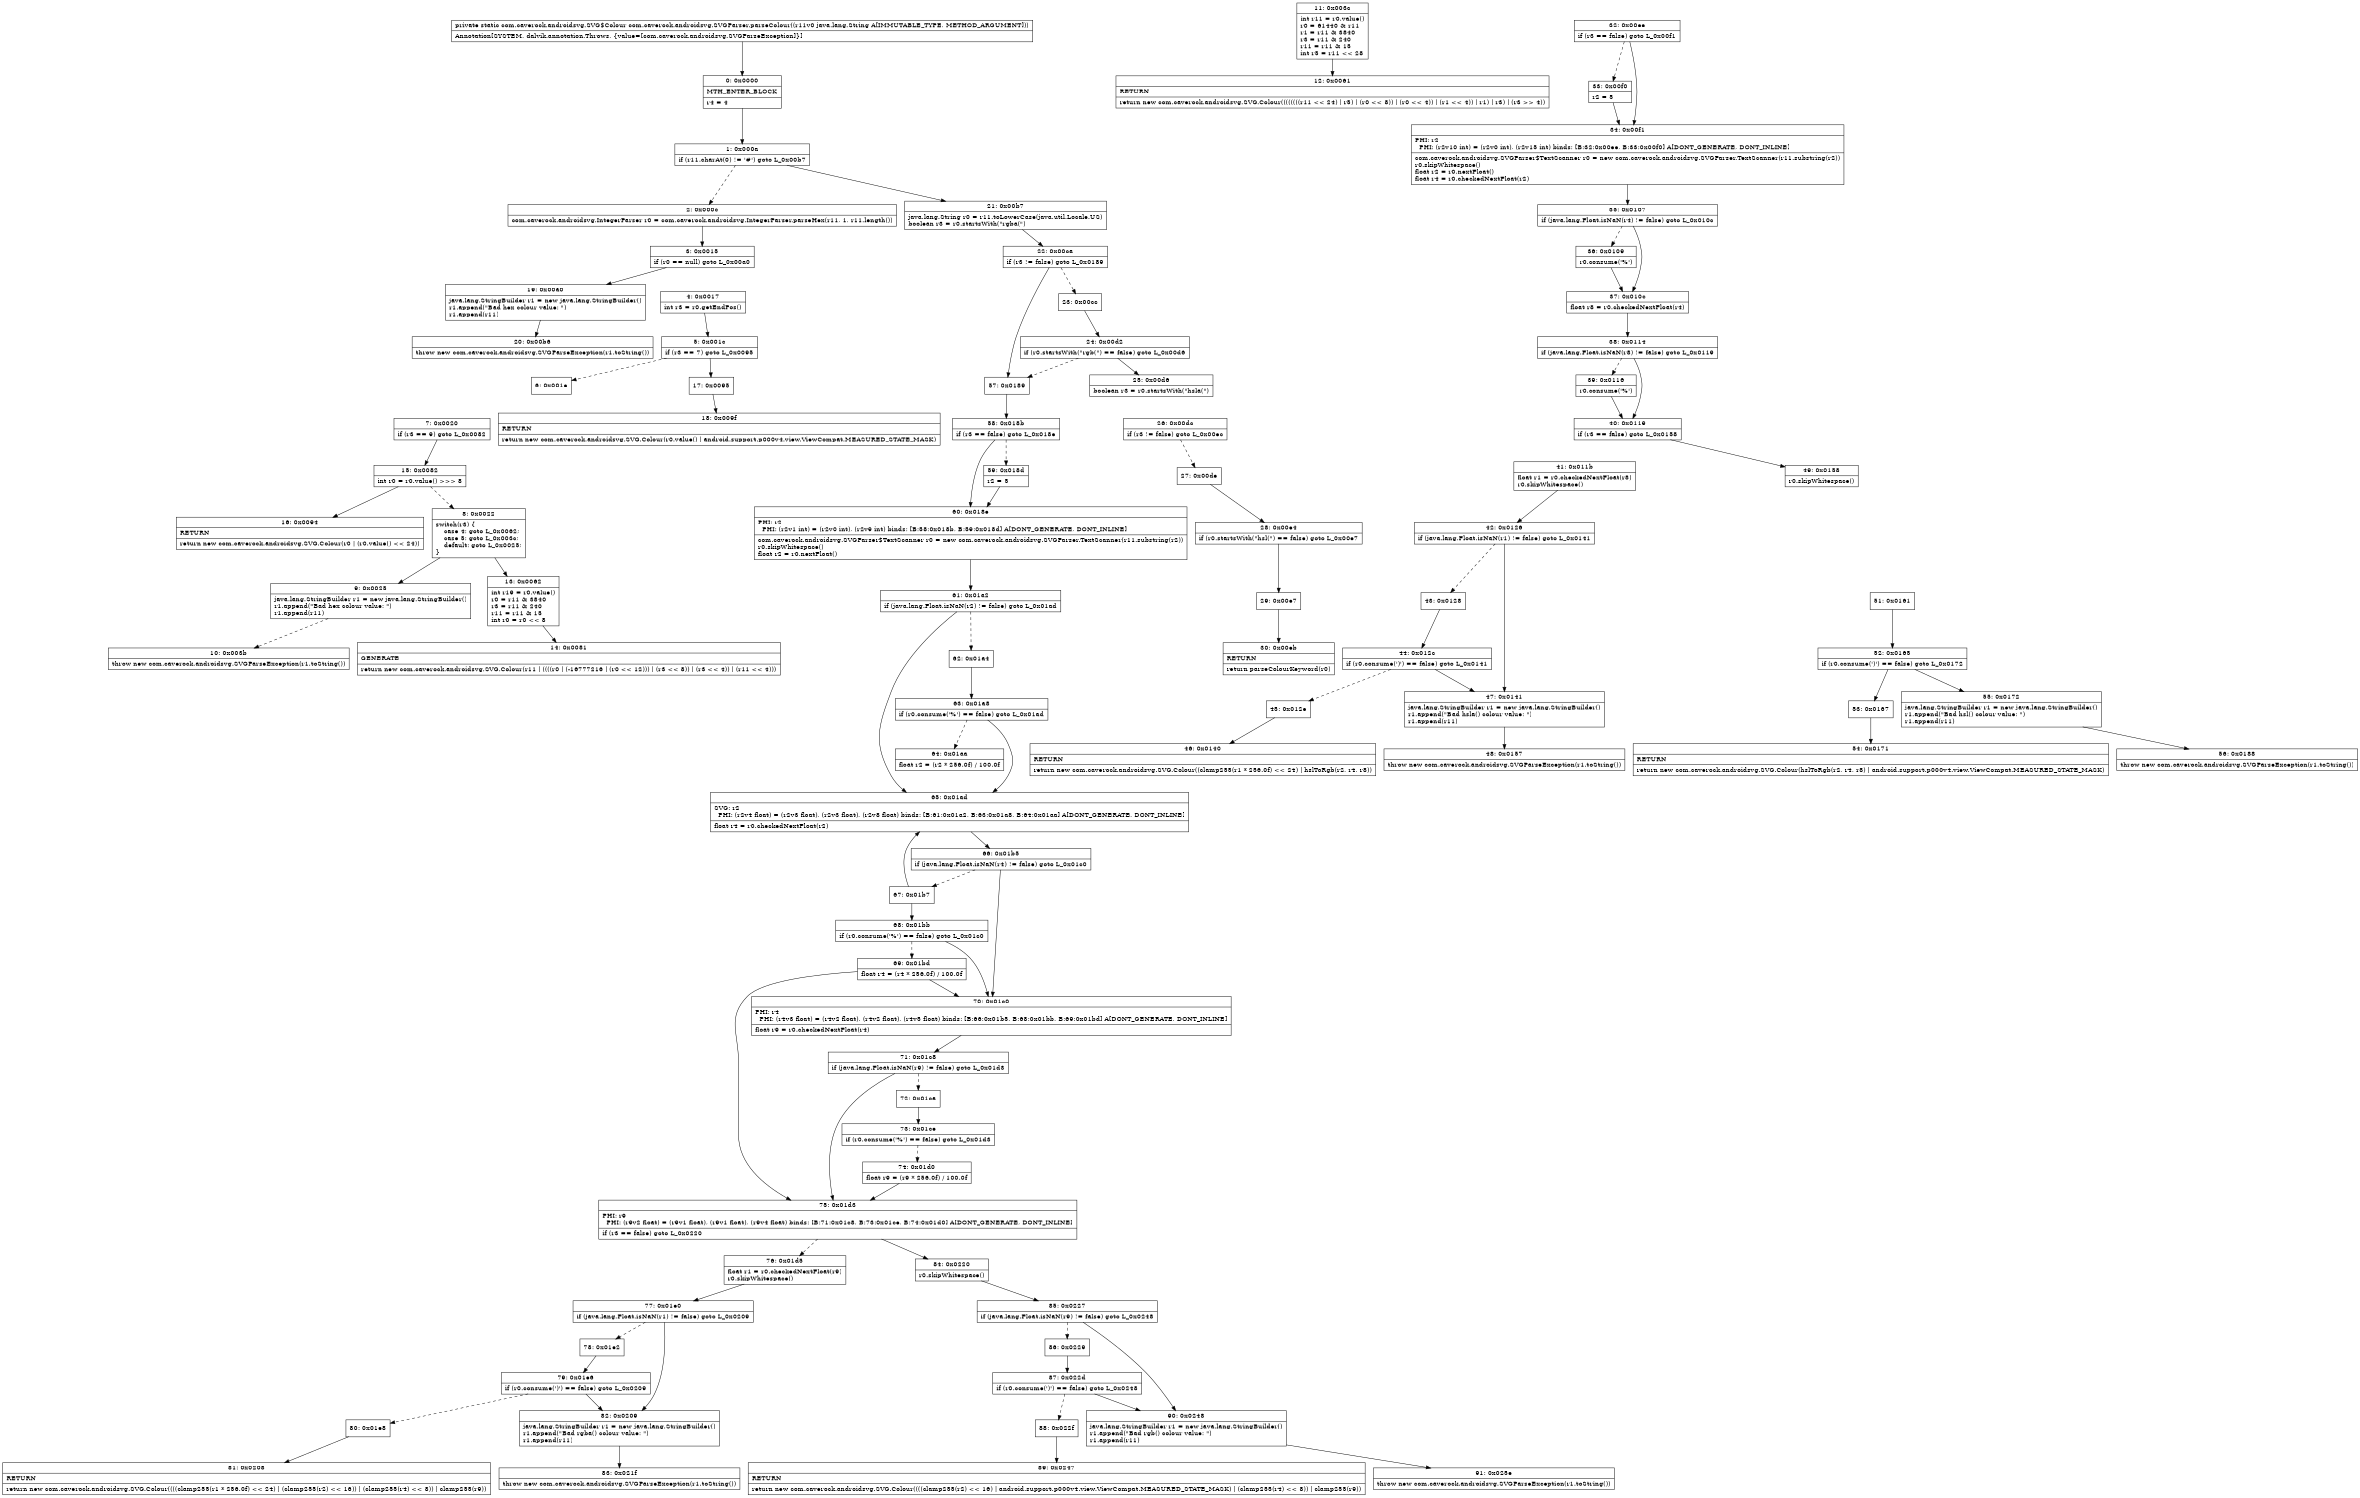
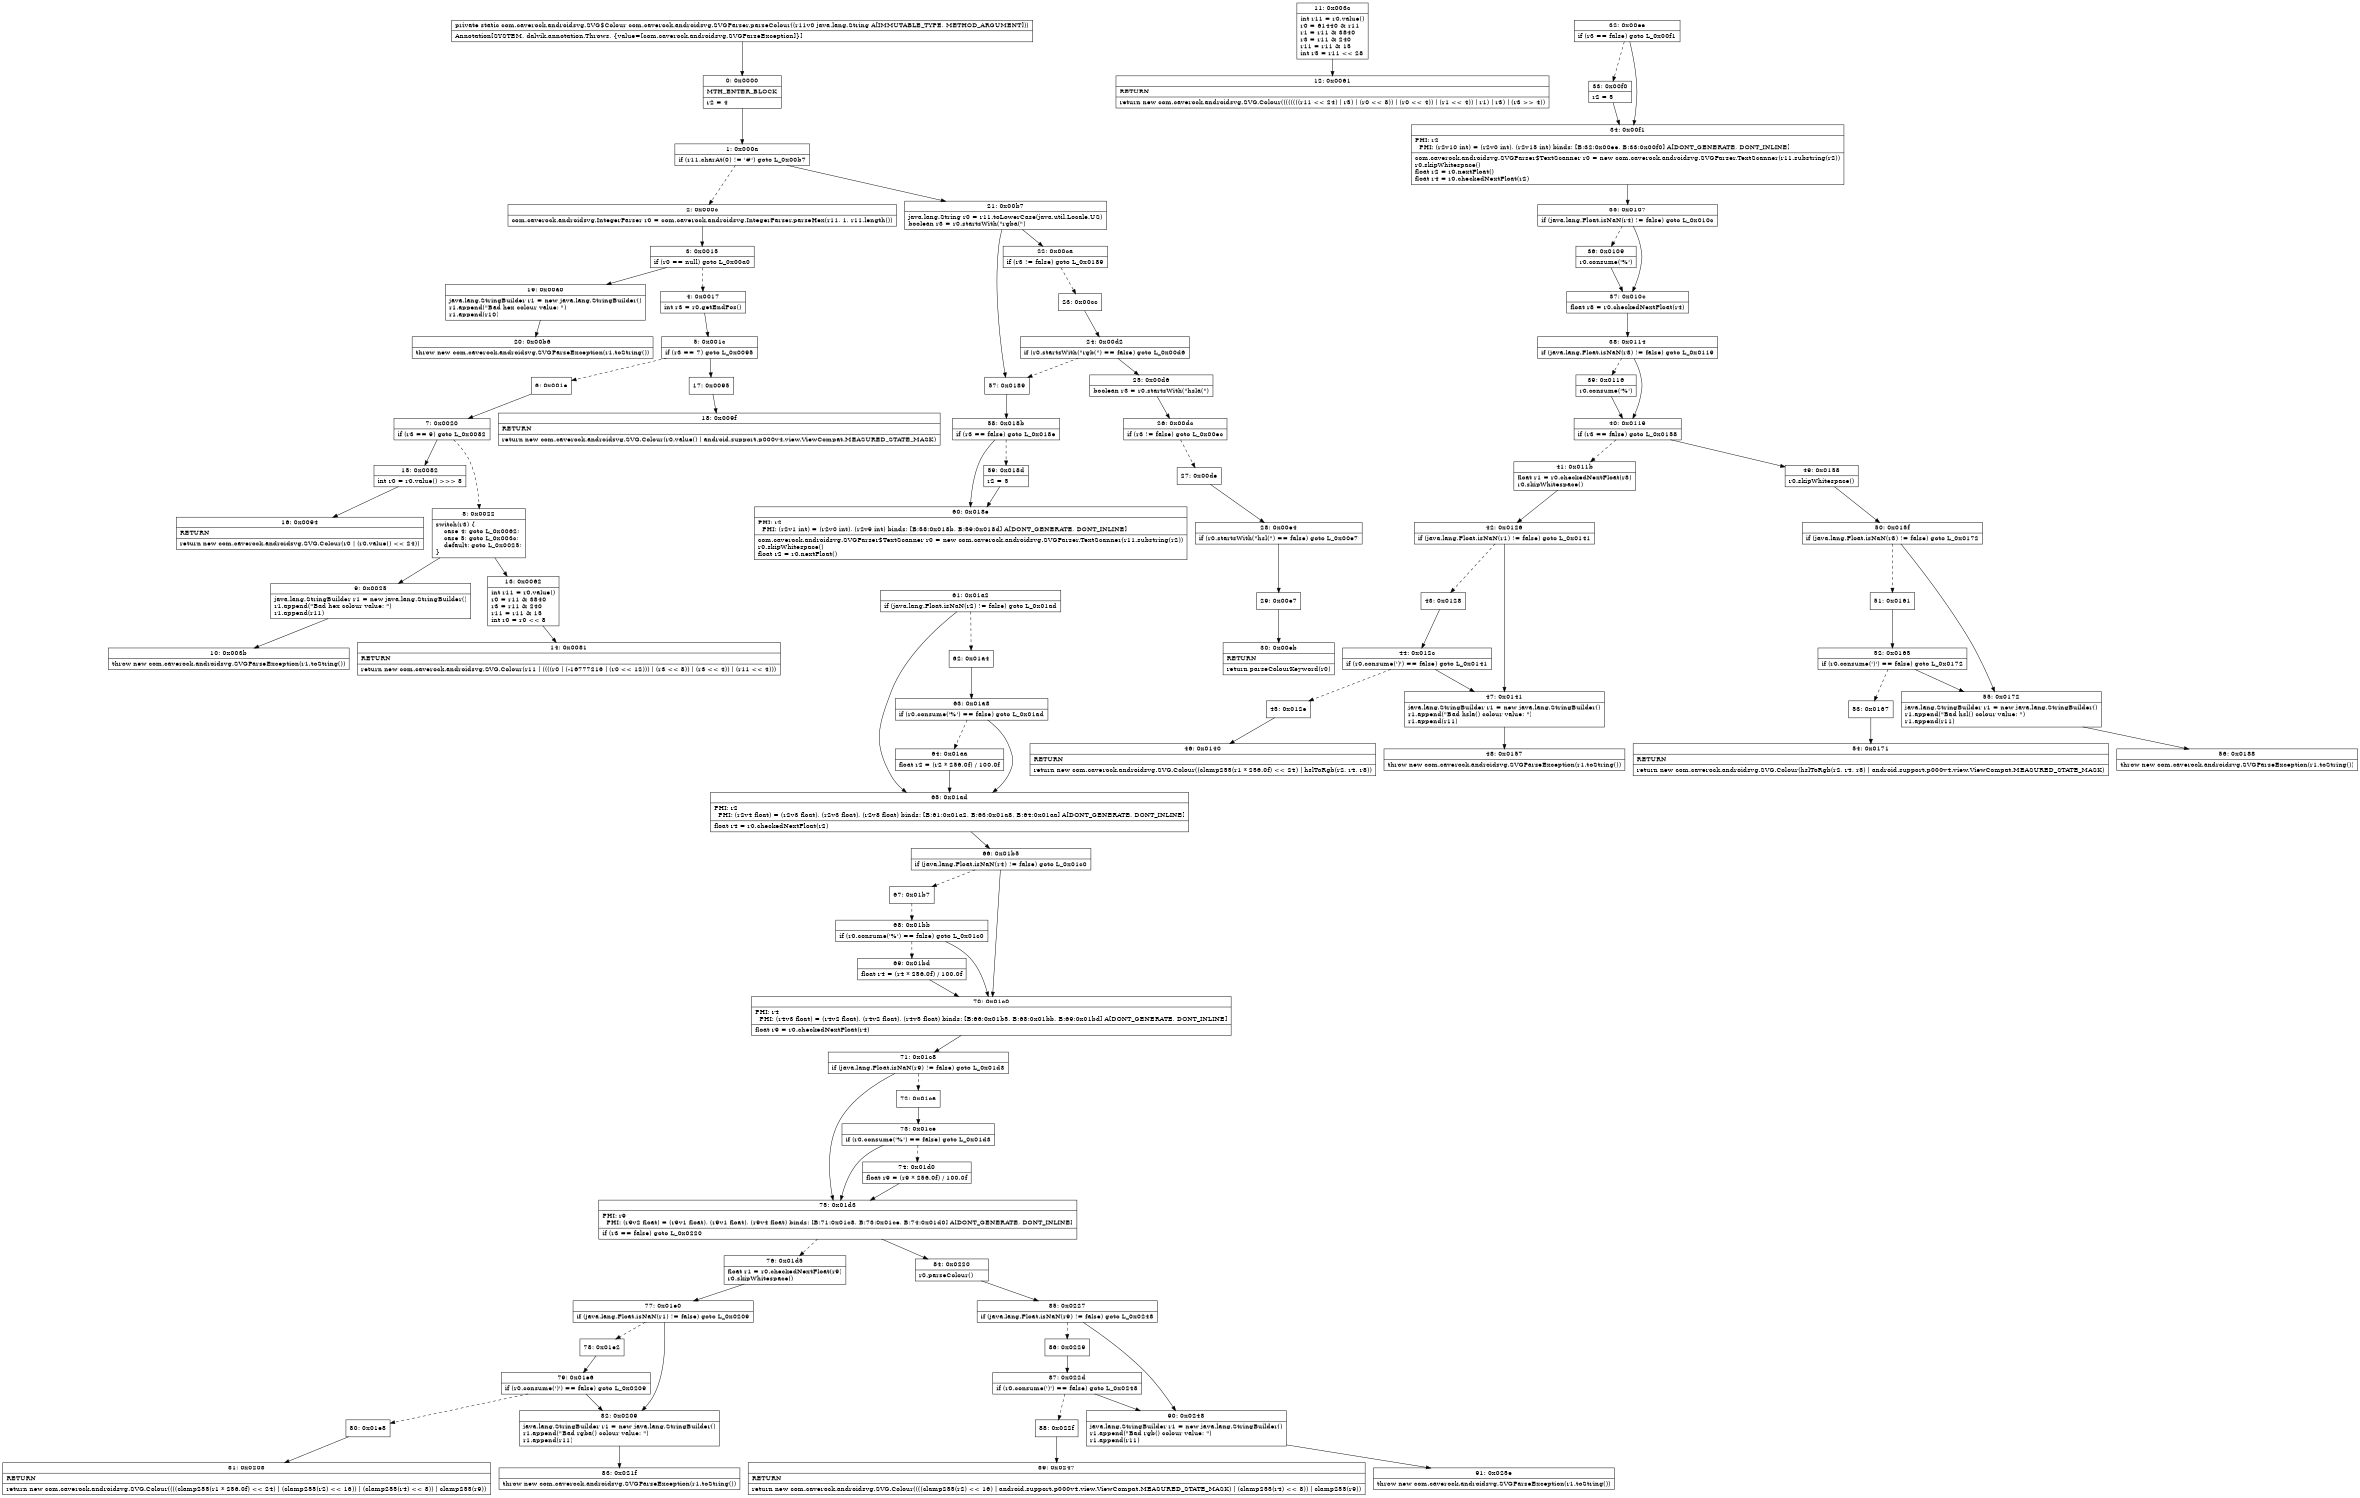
node "0: 0x0000": text "r4 = 4" -> "r2 = 4"
edge "3: 0x0015" -> "4: 0x0017": added
node "19: 0x00a0": text "r1.append(r11)" -> "r1.append(r10)"
edge "22: 0x00ca" -> "57: 0x0189": now "21: 0x00b7" -> "57: 0x0189"
edge "6: 0x001e" -> "7: 0x0020": added
edge "25: 0x00d6" -> "26: 0x00dc": added
edge "40: 0x0119" -> "41: 0x011b": added
edge "15: 0x0082" -> "8: 0x0022": now "7: 0x0020" -> "8: 0x0022"
node "50: 0x015f": added
edge "60: 0x018e" -> "61: 0x01a2": removed
node "13: 0x0062": text "int r19 = r0.value()" -> "int r11 = r0.value()"
edge "9: 0x0025" -> "10: 0x003b": style dashed -> solid
node "14: 0x0081": text "GENERATE" -> "RETURN"
edge "52: 0x0165" -> "53: 0x0167": style solid -> dashed
node "65: 0x01ad": text "SVG: r2" -> "PHI: r2"
edge "67: 0x01b7" -> "65: 0x01ad": now "64: 0x01aa" -> "65: 0x01ad"
edge "67: 0x01b7" -> "68: 0x01bb": style solid -> dashed
edge "69: 0x01bd" -> "75: 0x01d3": now "73: 0x01ce" -> "75: 0x01d3"
node "84: 0x0220": text "r0.skipWhitespace()" -> "r0.parseColour()"
